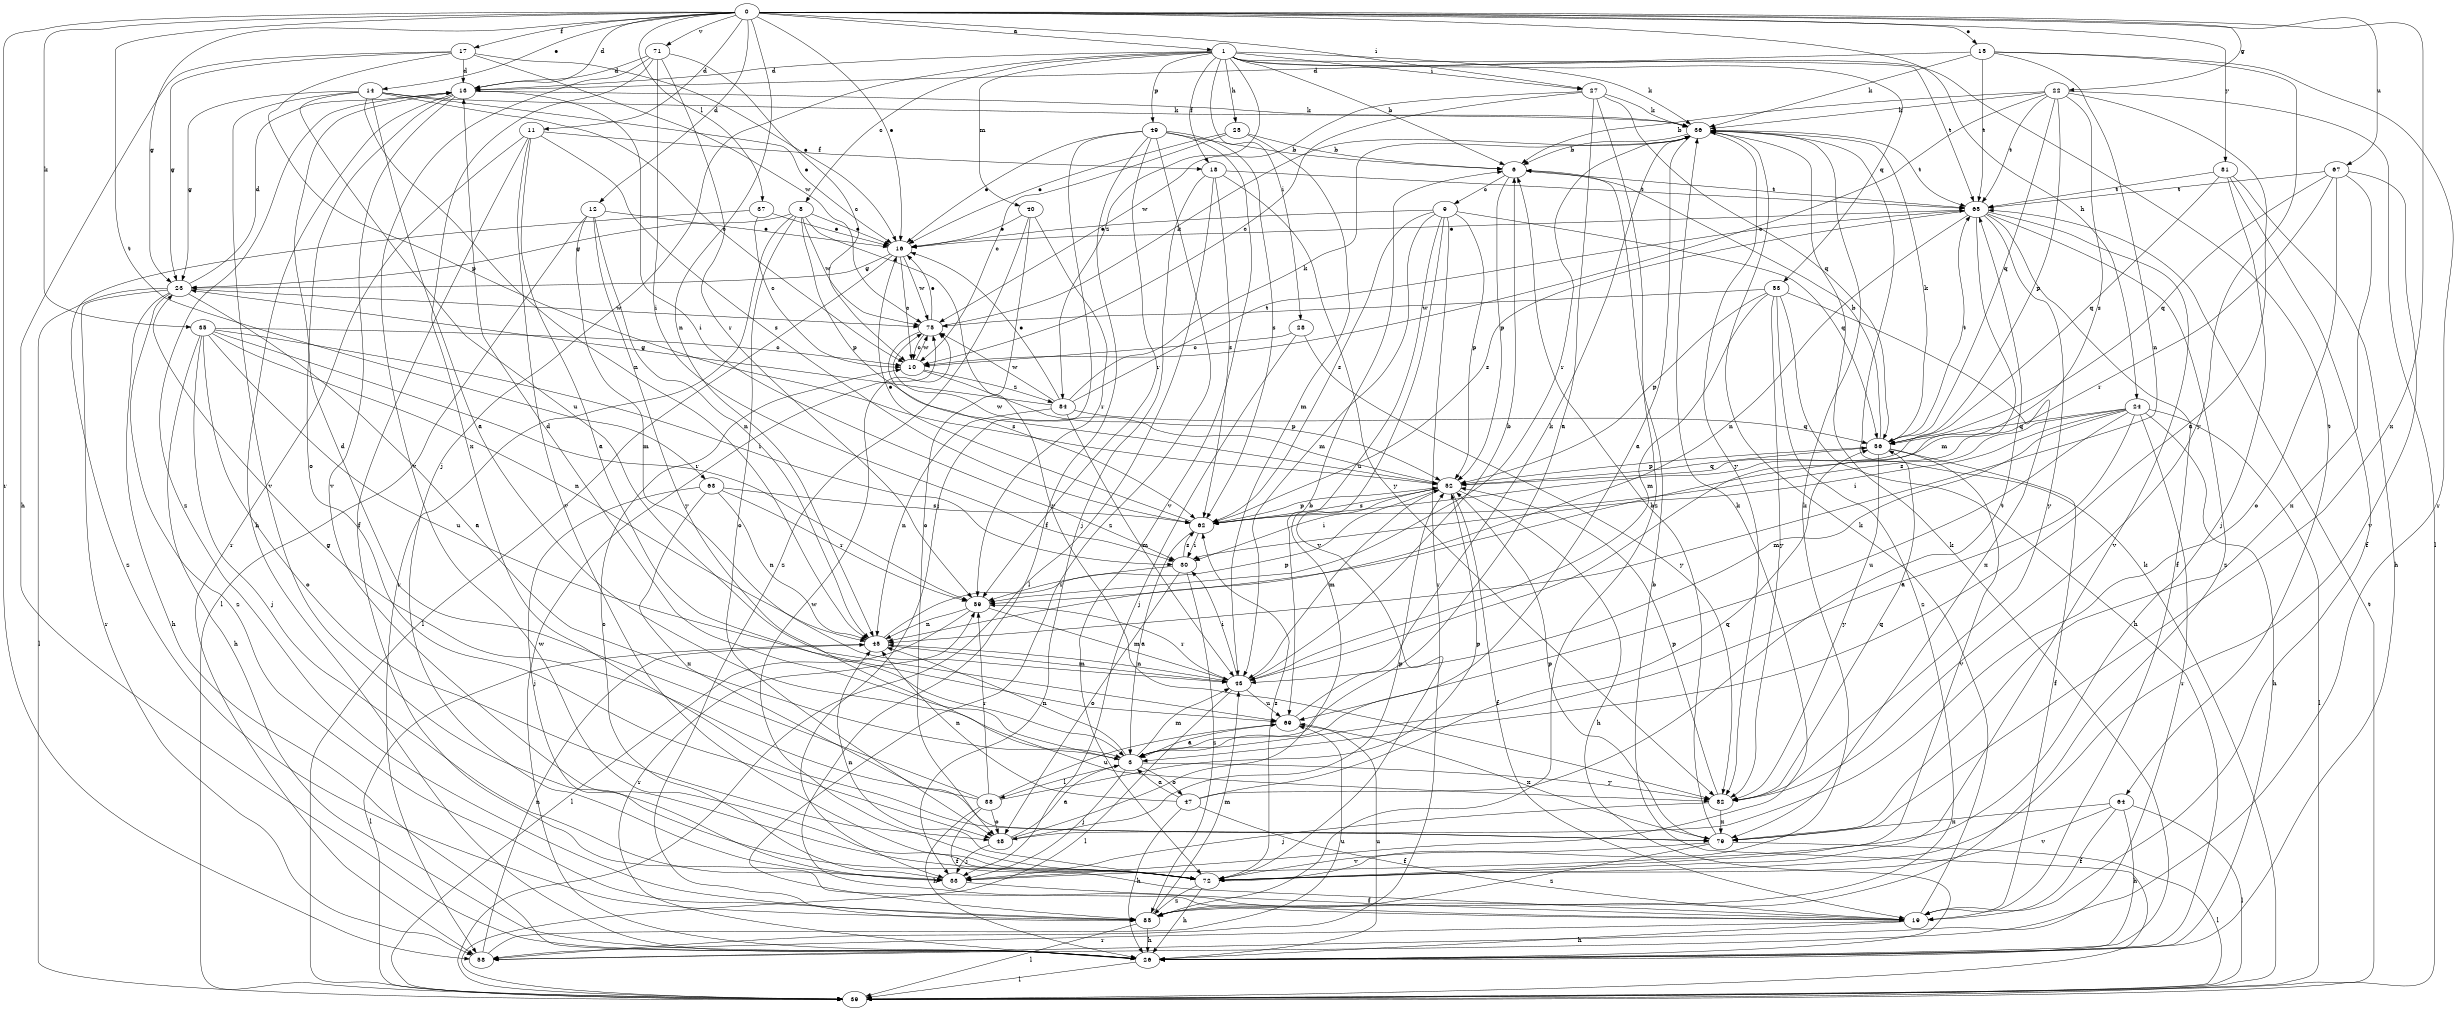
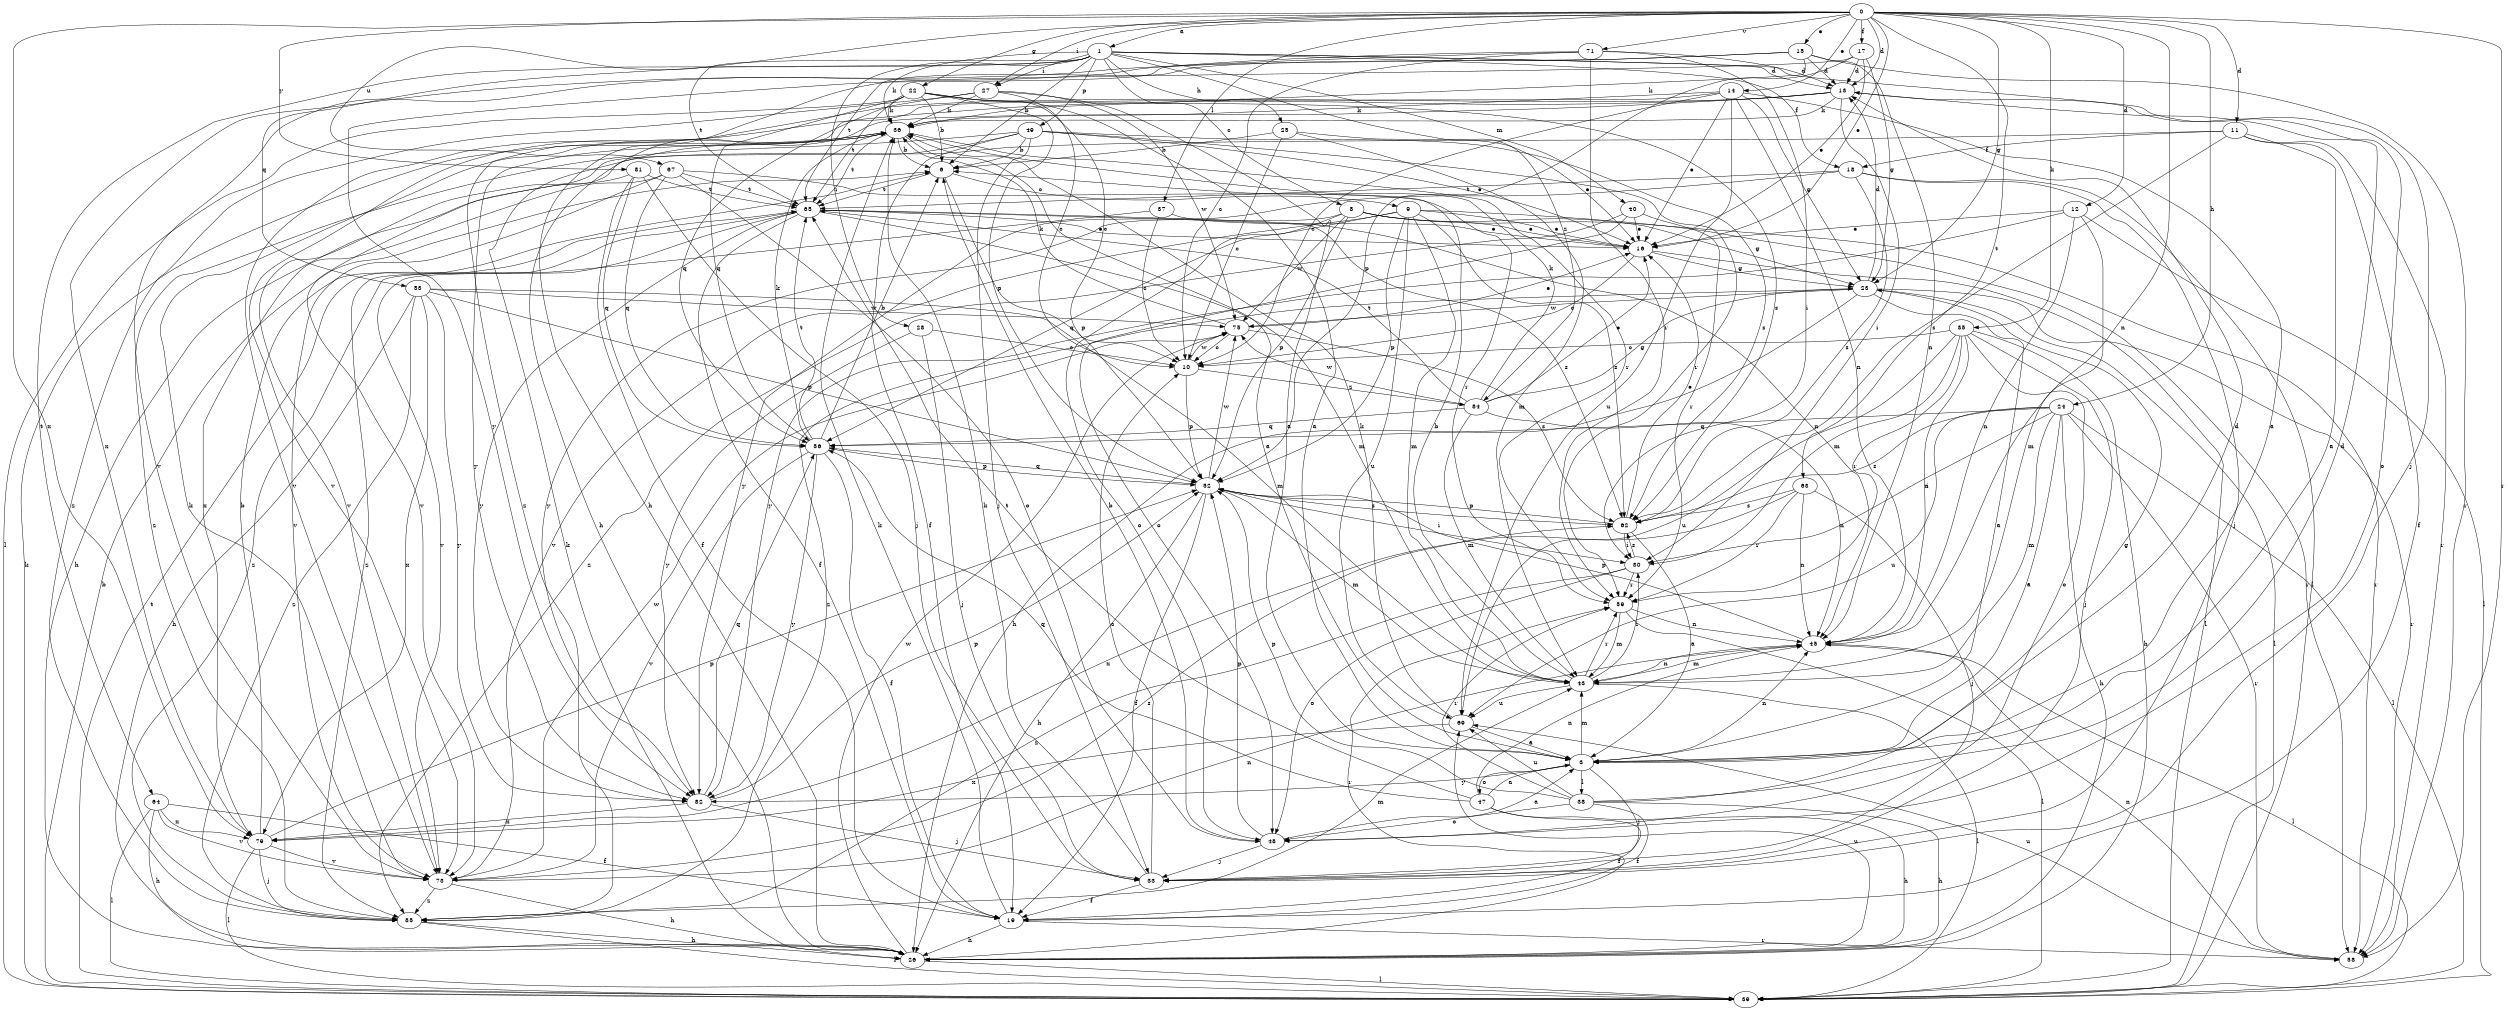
edge "17" -> "75": removed, label "w"
edge "16" -> "75": removed, label "w"
edge "35" -> "30": label "i" -> "m"
node "72": label "72" -> "73"
edge "79" -> "85": label "z" -> "j"
